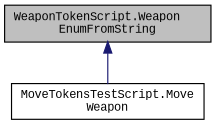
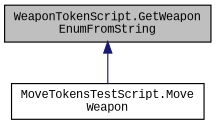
node "WeaponTokenScript.Weapon EnumFromString": label "WeaponTokenScript.Weapon EnumFromString" -> "WeaponTokenScript.GetWeapon EnumFromString"
